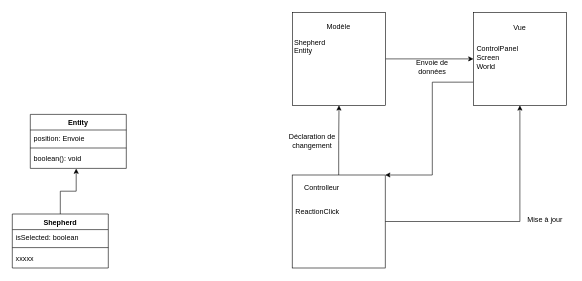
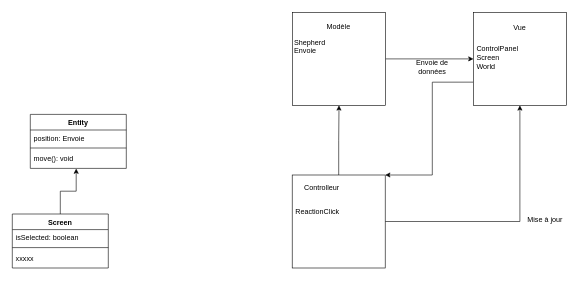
node "Shepherd Entity": label "Shepherd Entity" -> "Shepherd Envoie"
node "Déclaration de changement": removed
node "boolean(): void": label "boolean(): void" -> "move(): void"
node "Shepherd": label "Shepherd" -> "Screen"
